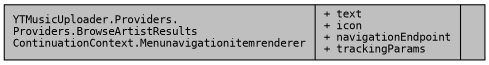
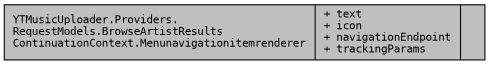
node "YTMusicUploader.Providers.": text "Providers.BrowseArtistResults" -> "RequestModels.BrowseArtistResults"
